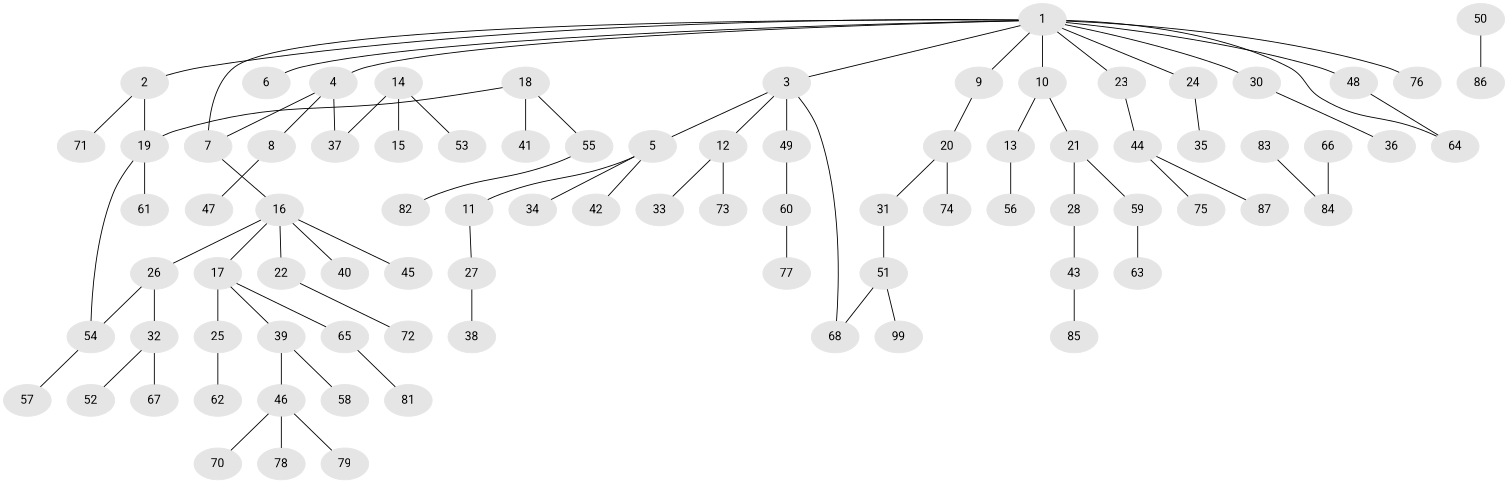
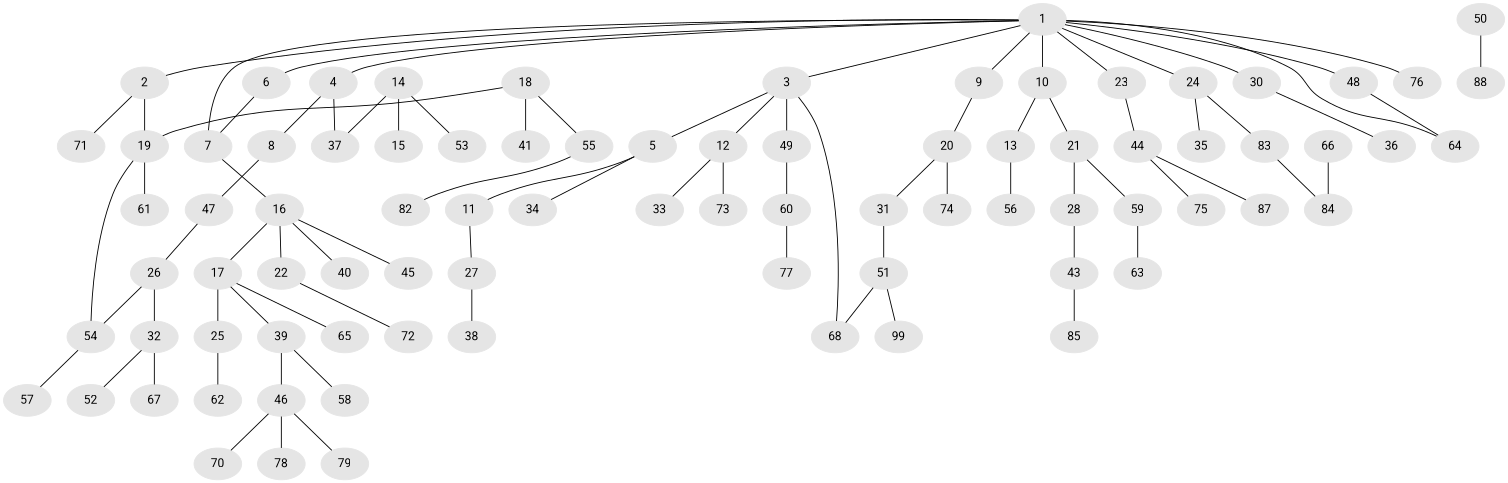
node "86": label "86" -> "88"
edge "24" -- "83": added
edge "4" -- "7": now "6" -- "7"
node "42": removed
edge "16" -- "26": now "47" -- "26"
node "81": removed
